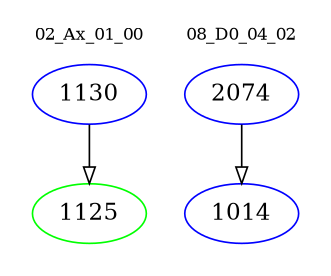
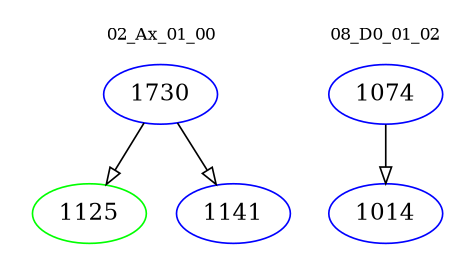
cluster "08_D0_04_02": label "08_D0_04_02" -> "08_D0_01_02"
node "1130": label "1130" -> "1730"
node "2074": label "2074" -> "1074"
node "1141": added
